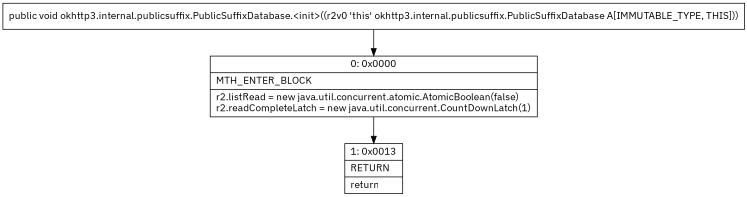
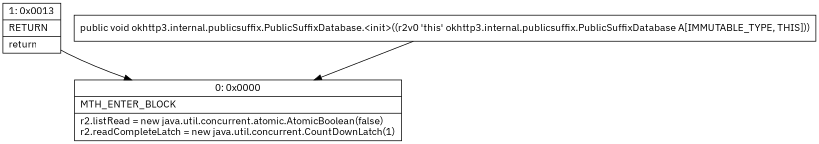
edge "0: 0x0000" -> "1: 0x0013": reversed
